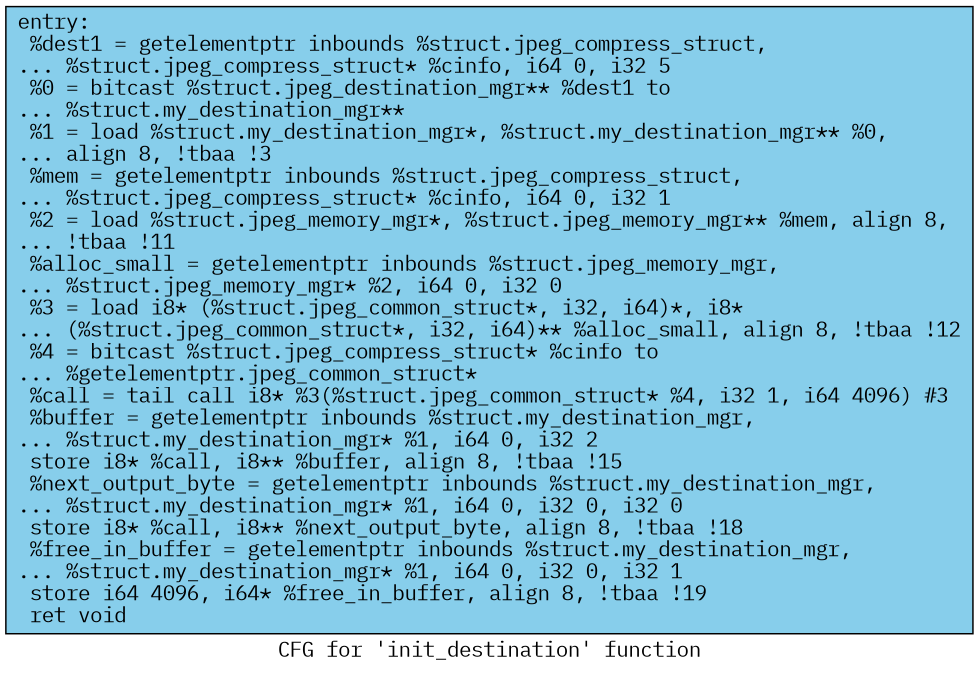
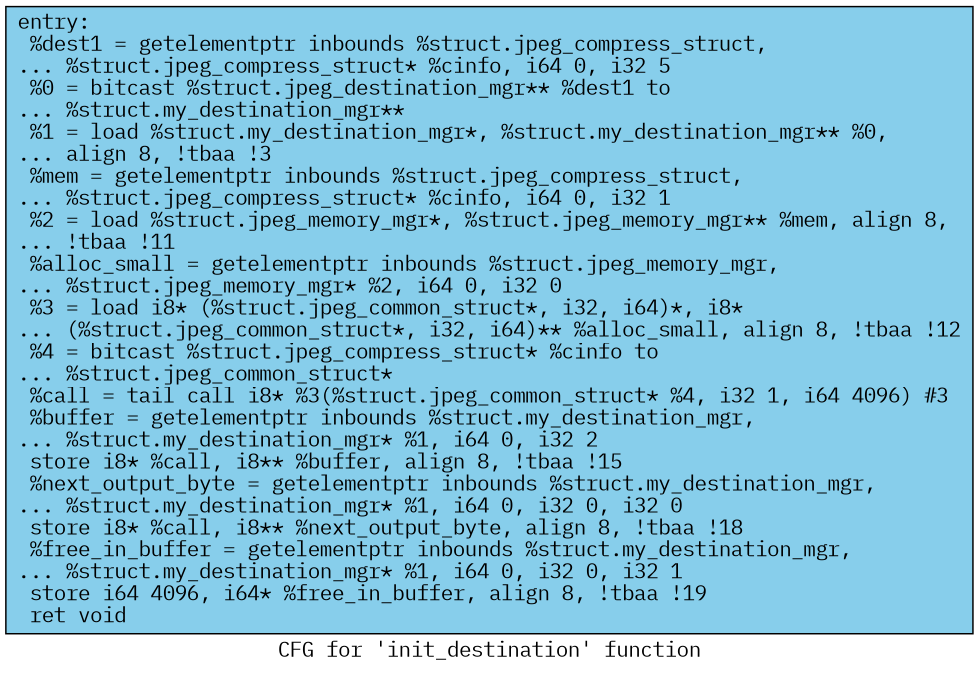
node "entry:": text "... %getelementptr.jpeg_common_struct*" -> "... %struct.jpeg_common_struct*"
